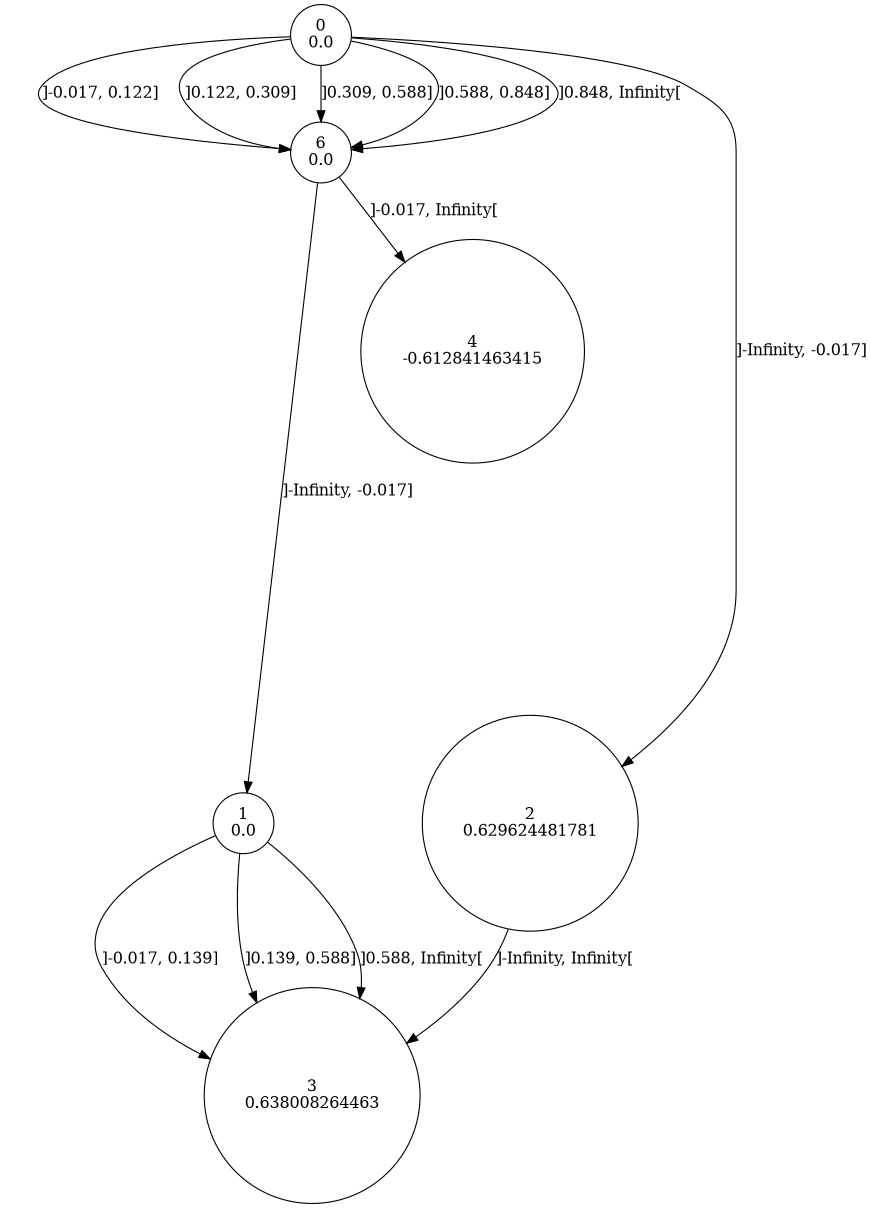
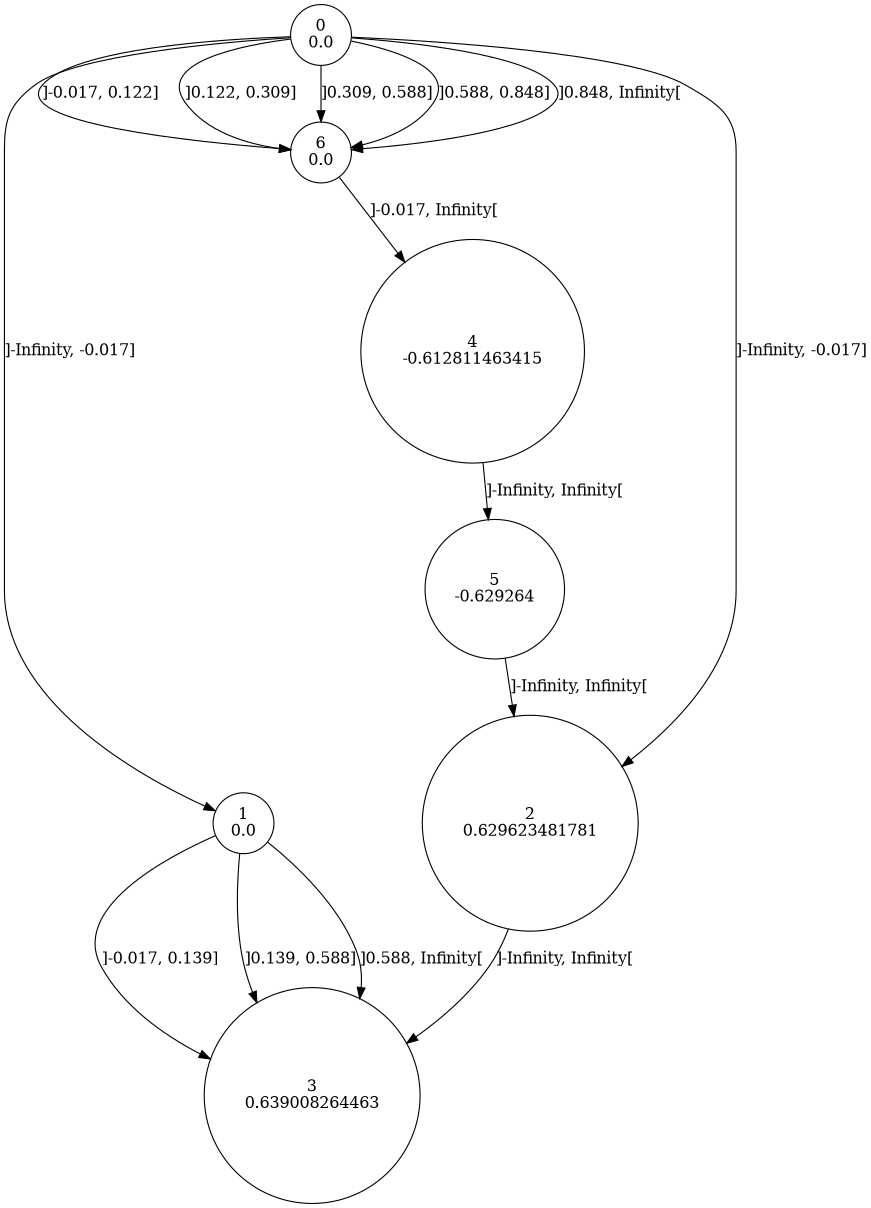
node "4 -0.612841463415": label "4 -0.612841463415" -> "4 -0.612811463415"
edge "6 0.0" -> "1 0.0": now "0 0.0" -> "1 0.0"
node "5 -0.629264": added
node "2 0.629624481781": label "2 0.629624481781" -> "2 0.629623481781"
node "3 0.638008264463": label "3 0.638008264463" -> "3 0.639008264463"
